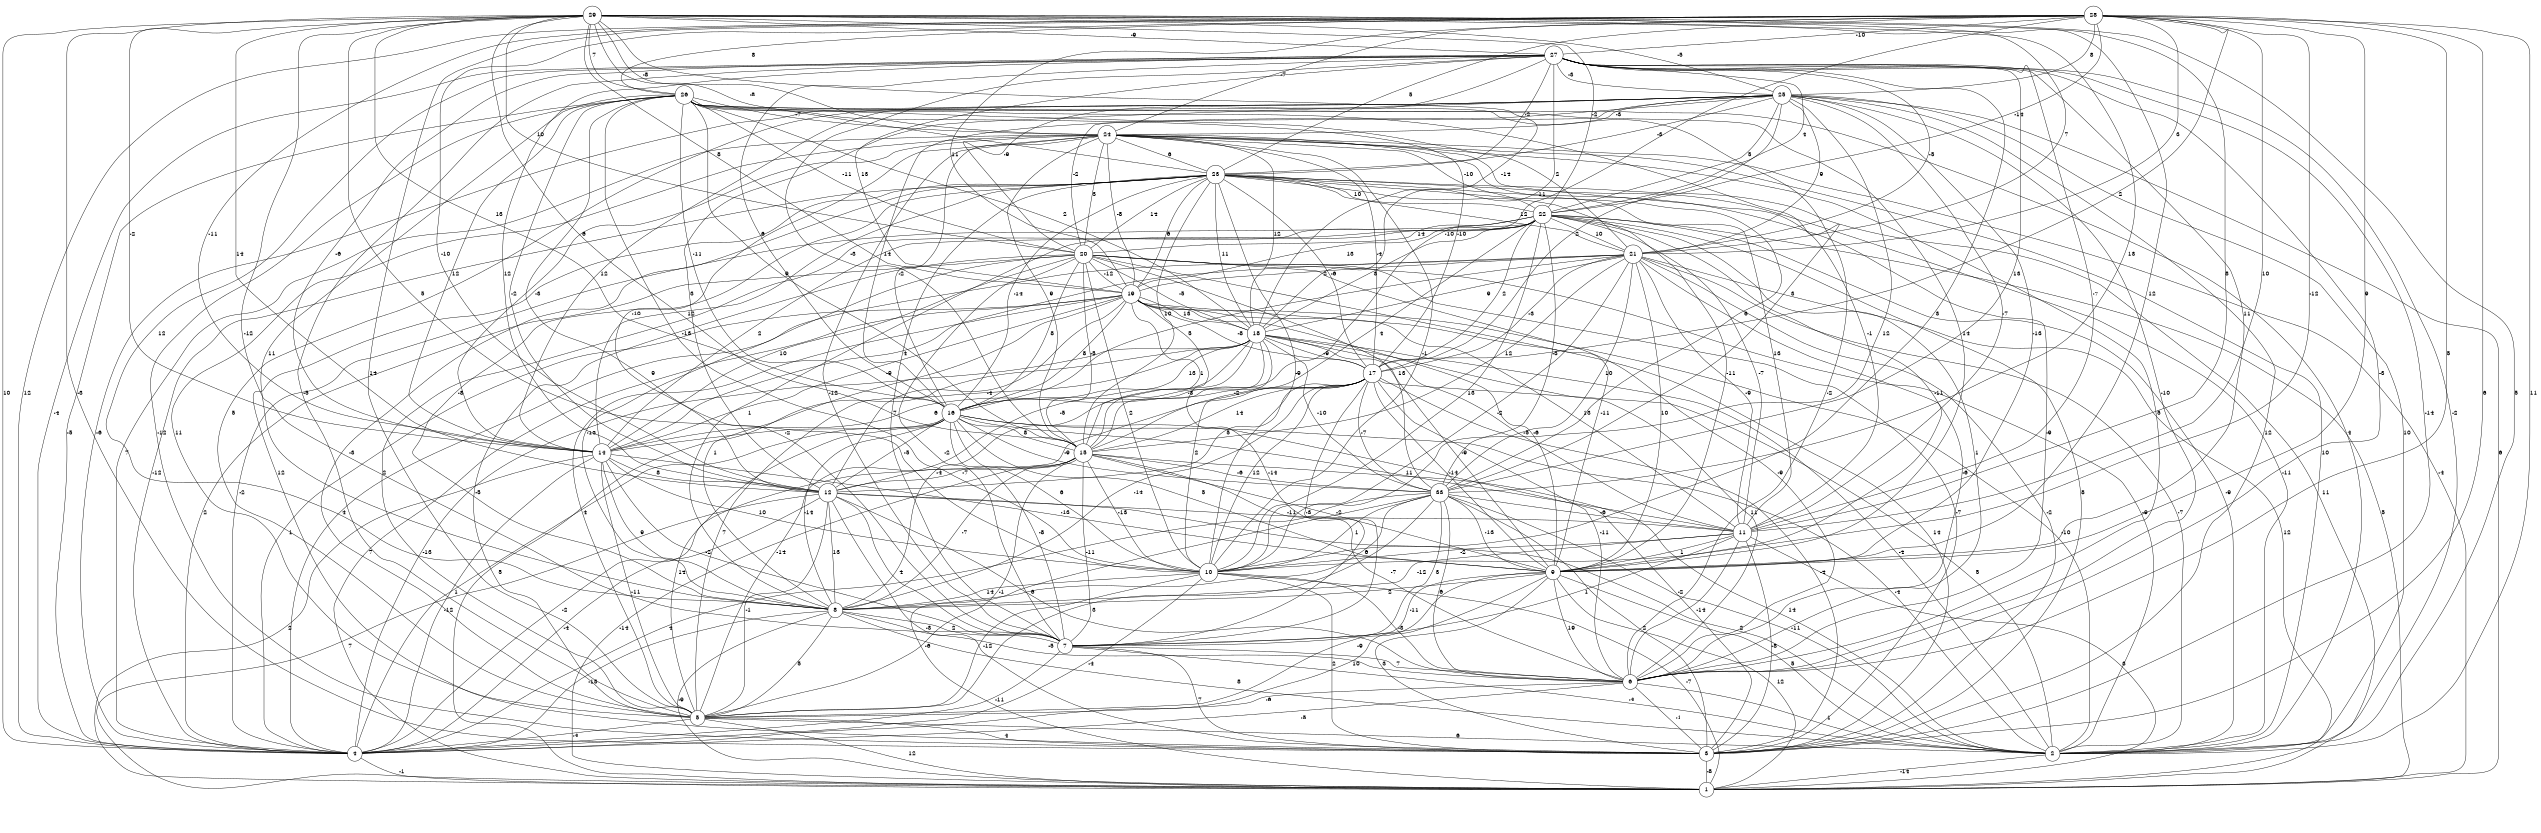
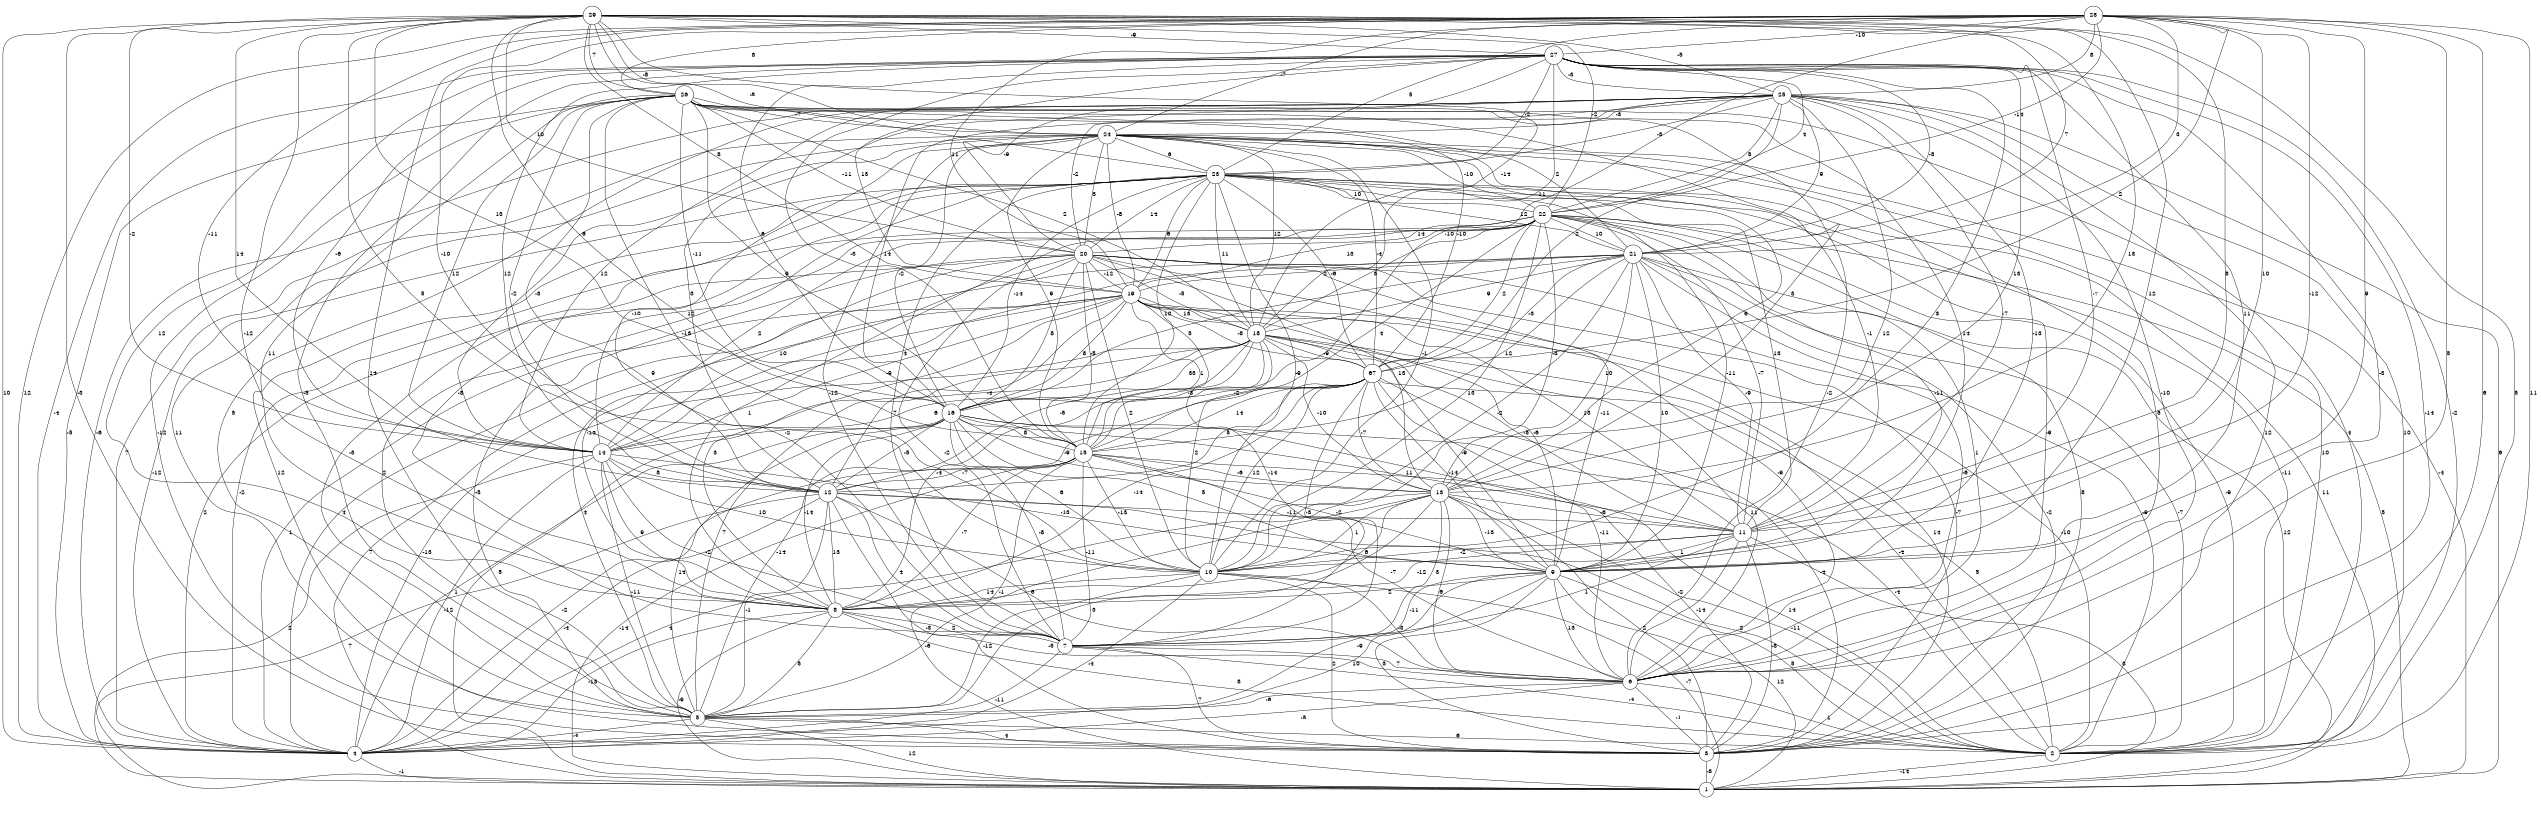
edge "18" -- "16": label "13" -> "33"
node "17": label "17" -> "67"
edge "19" -- "8": label "1" -> "3"
node "33": label "33" -> "13"
edge "9" -- "6": label "19" -> "13"
